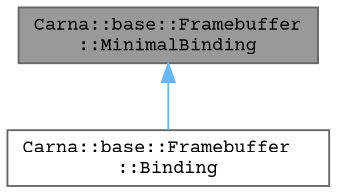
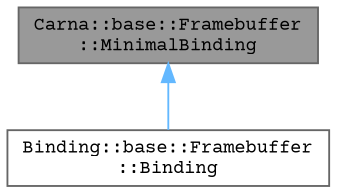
node "Carna::base::Framebuffer ::Binding": label "Carna::base::Framebuffer ::Binding" -> "Binding::base::Framebuffer ::Binding"
